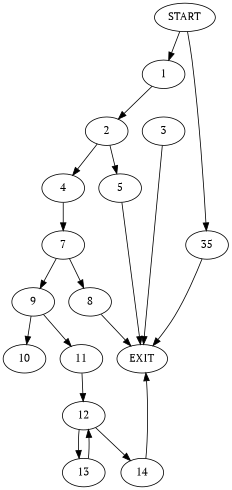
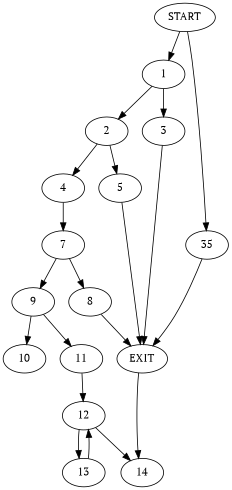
edge "1" -> "3": added
edge "14" -> "EXIT": reversed
